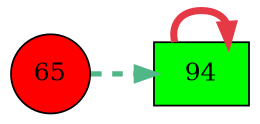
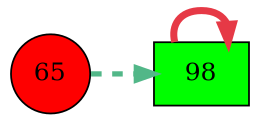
node "94": label "94" -> "98"
